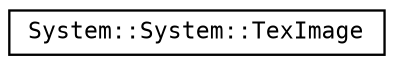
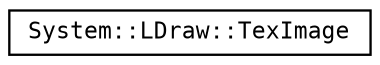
node "System::System::TexImage": label "System::System::TexImage" -> "System::LDraw::TexImage"
